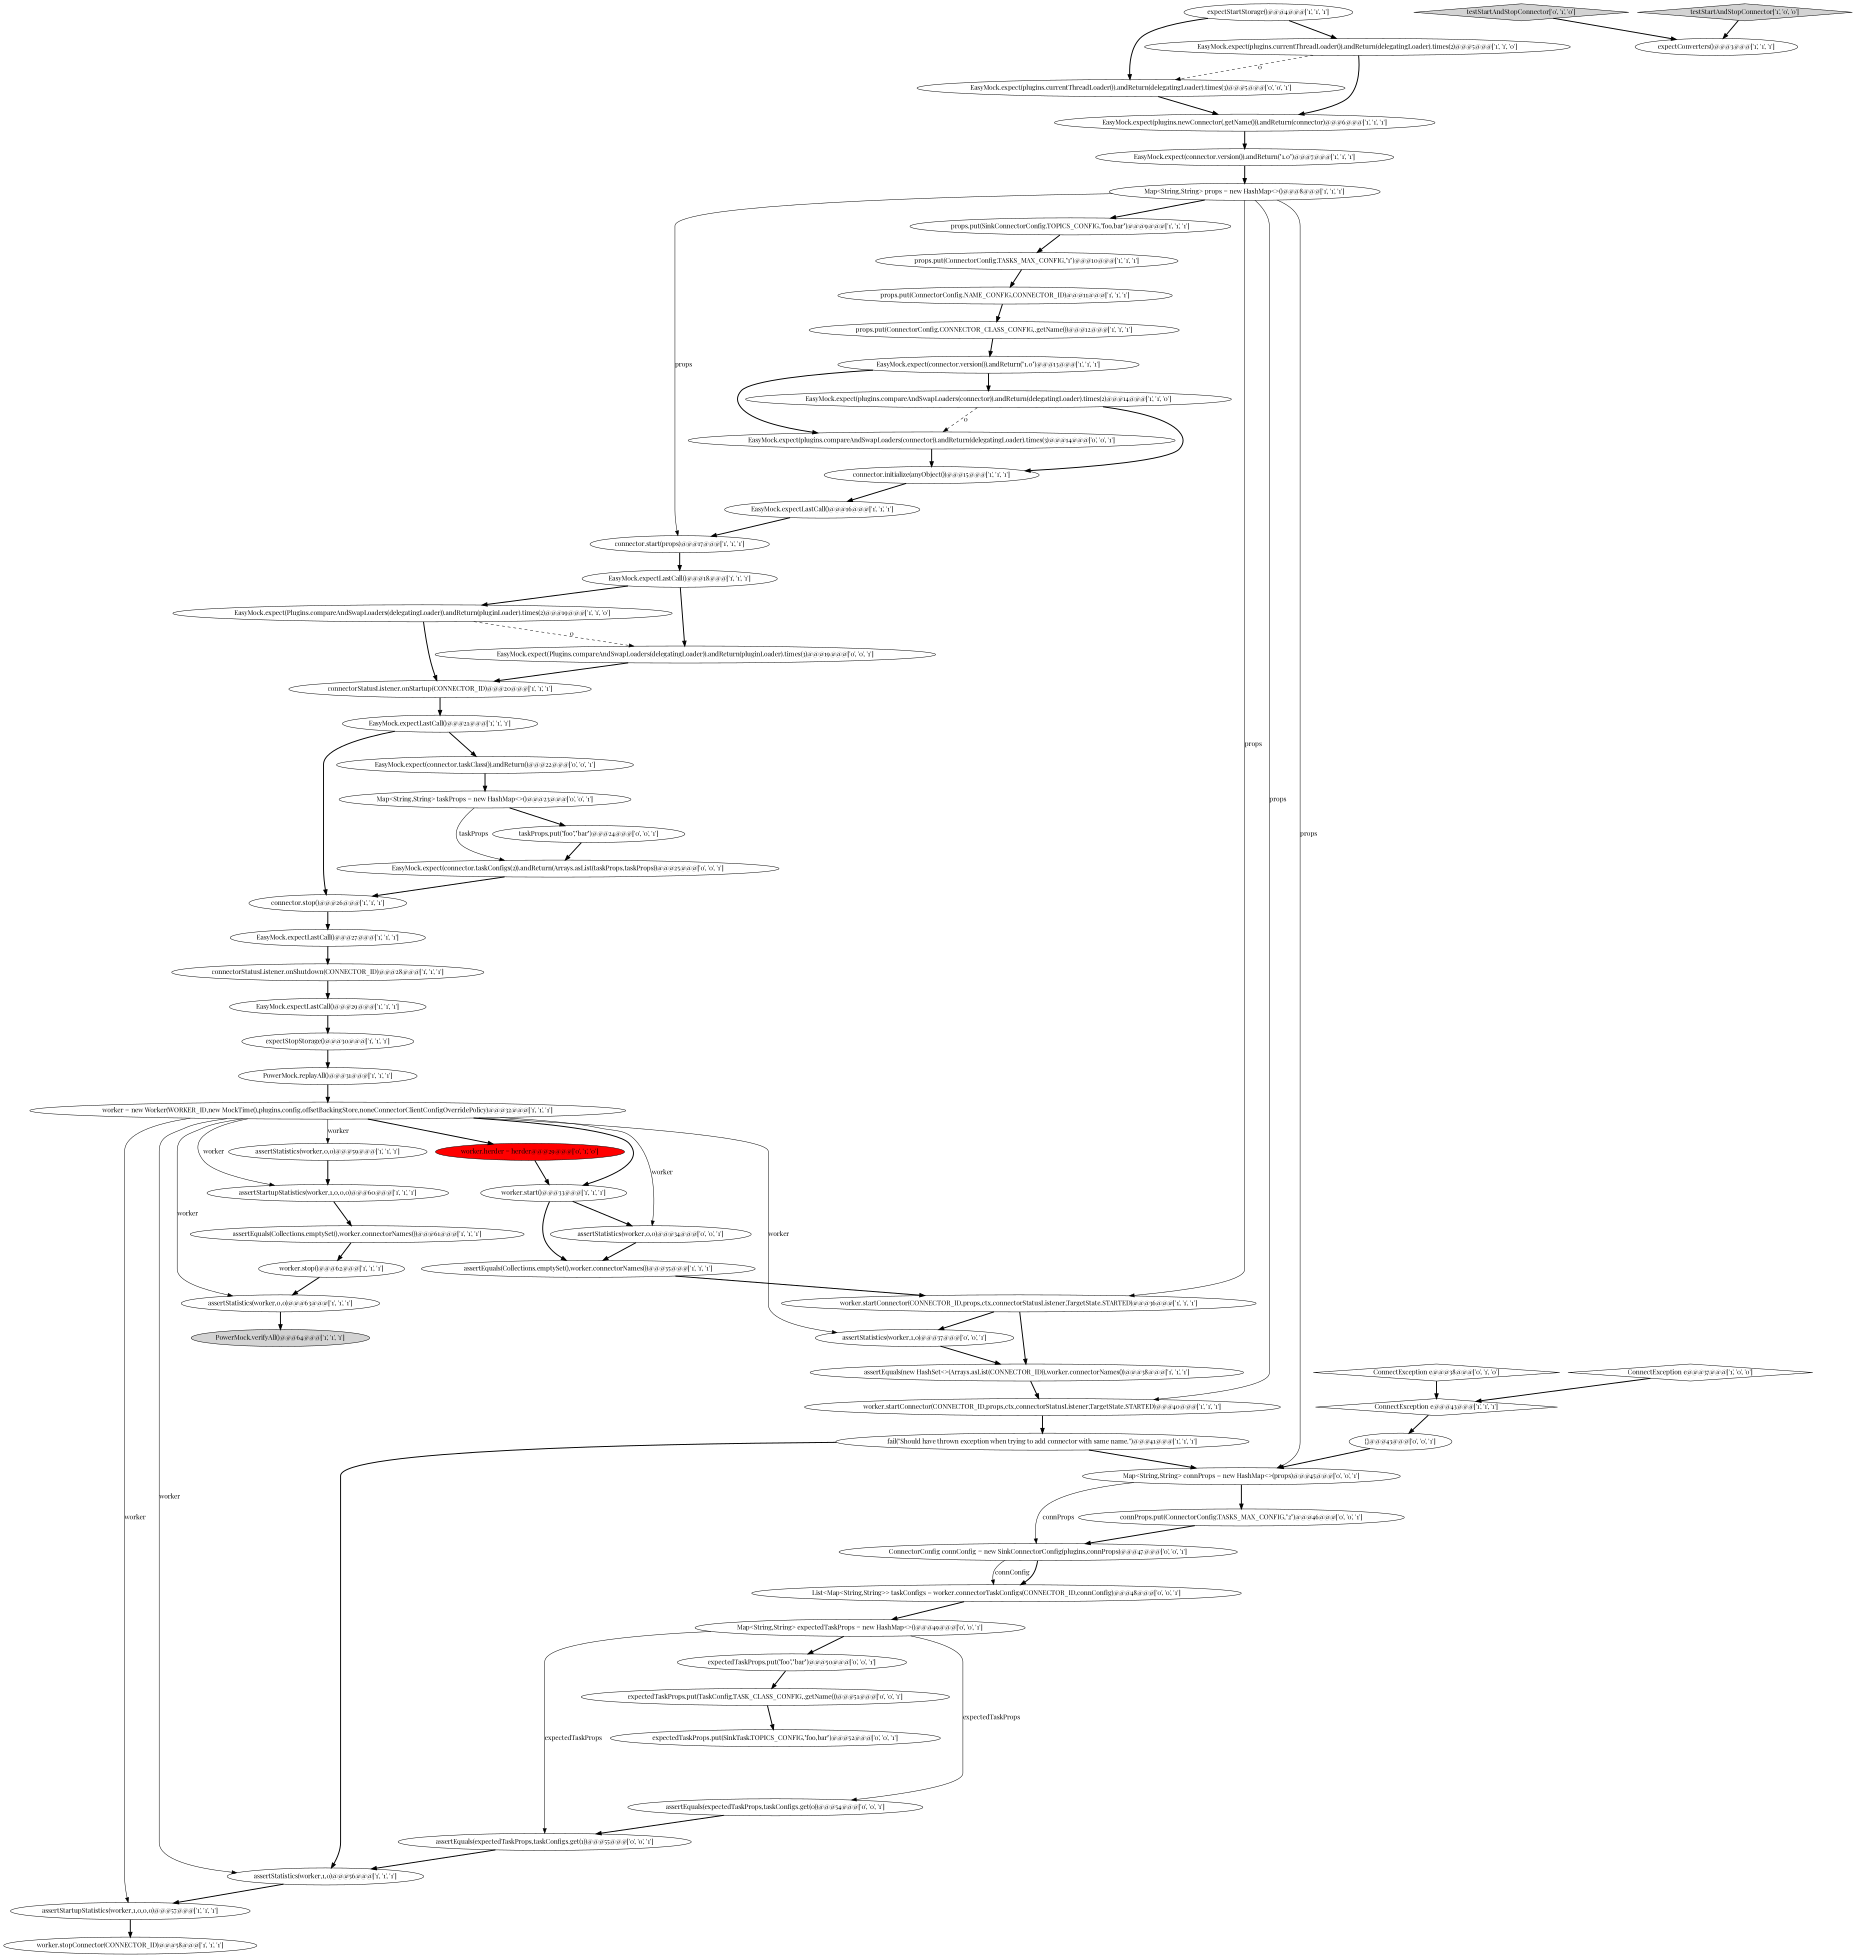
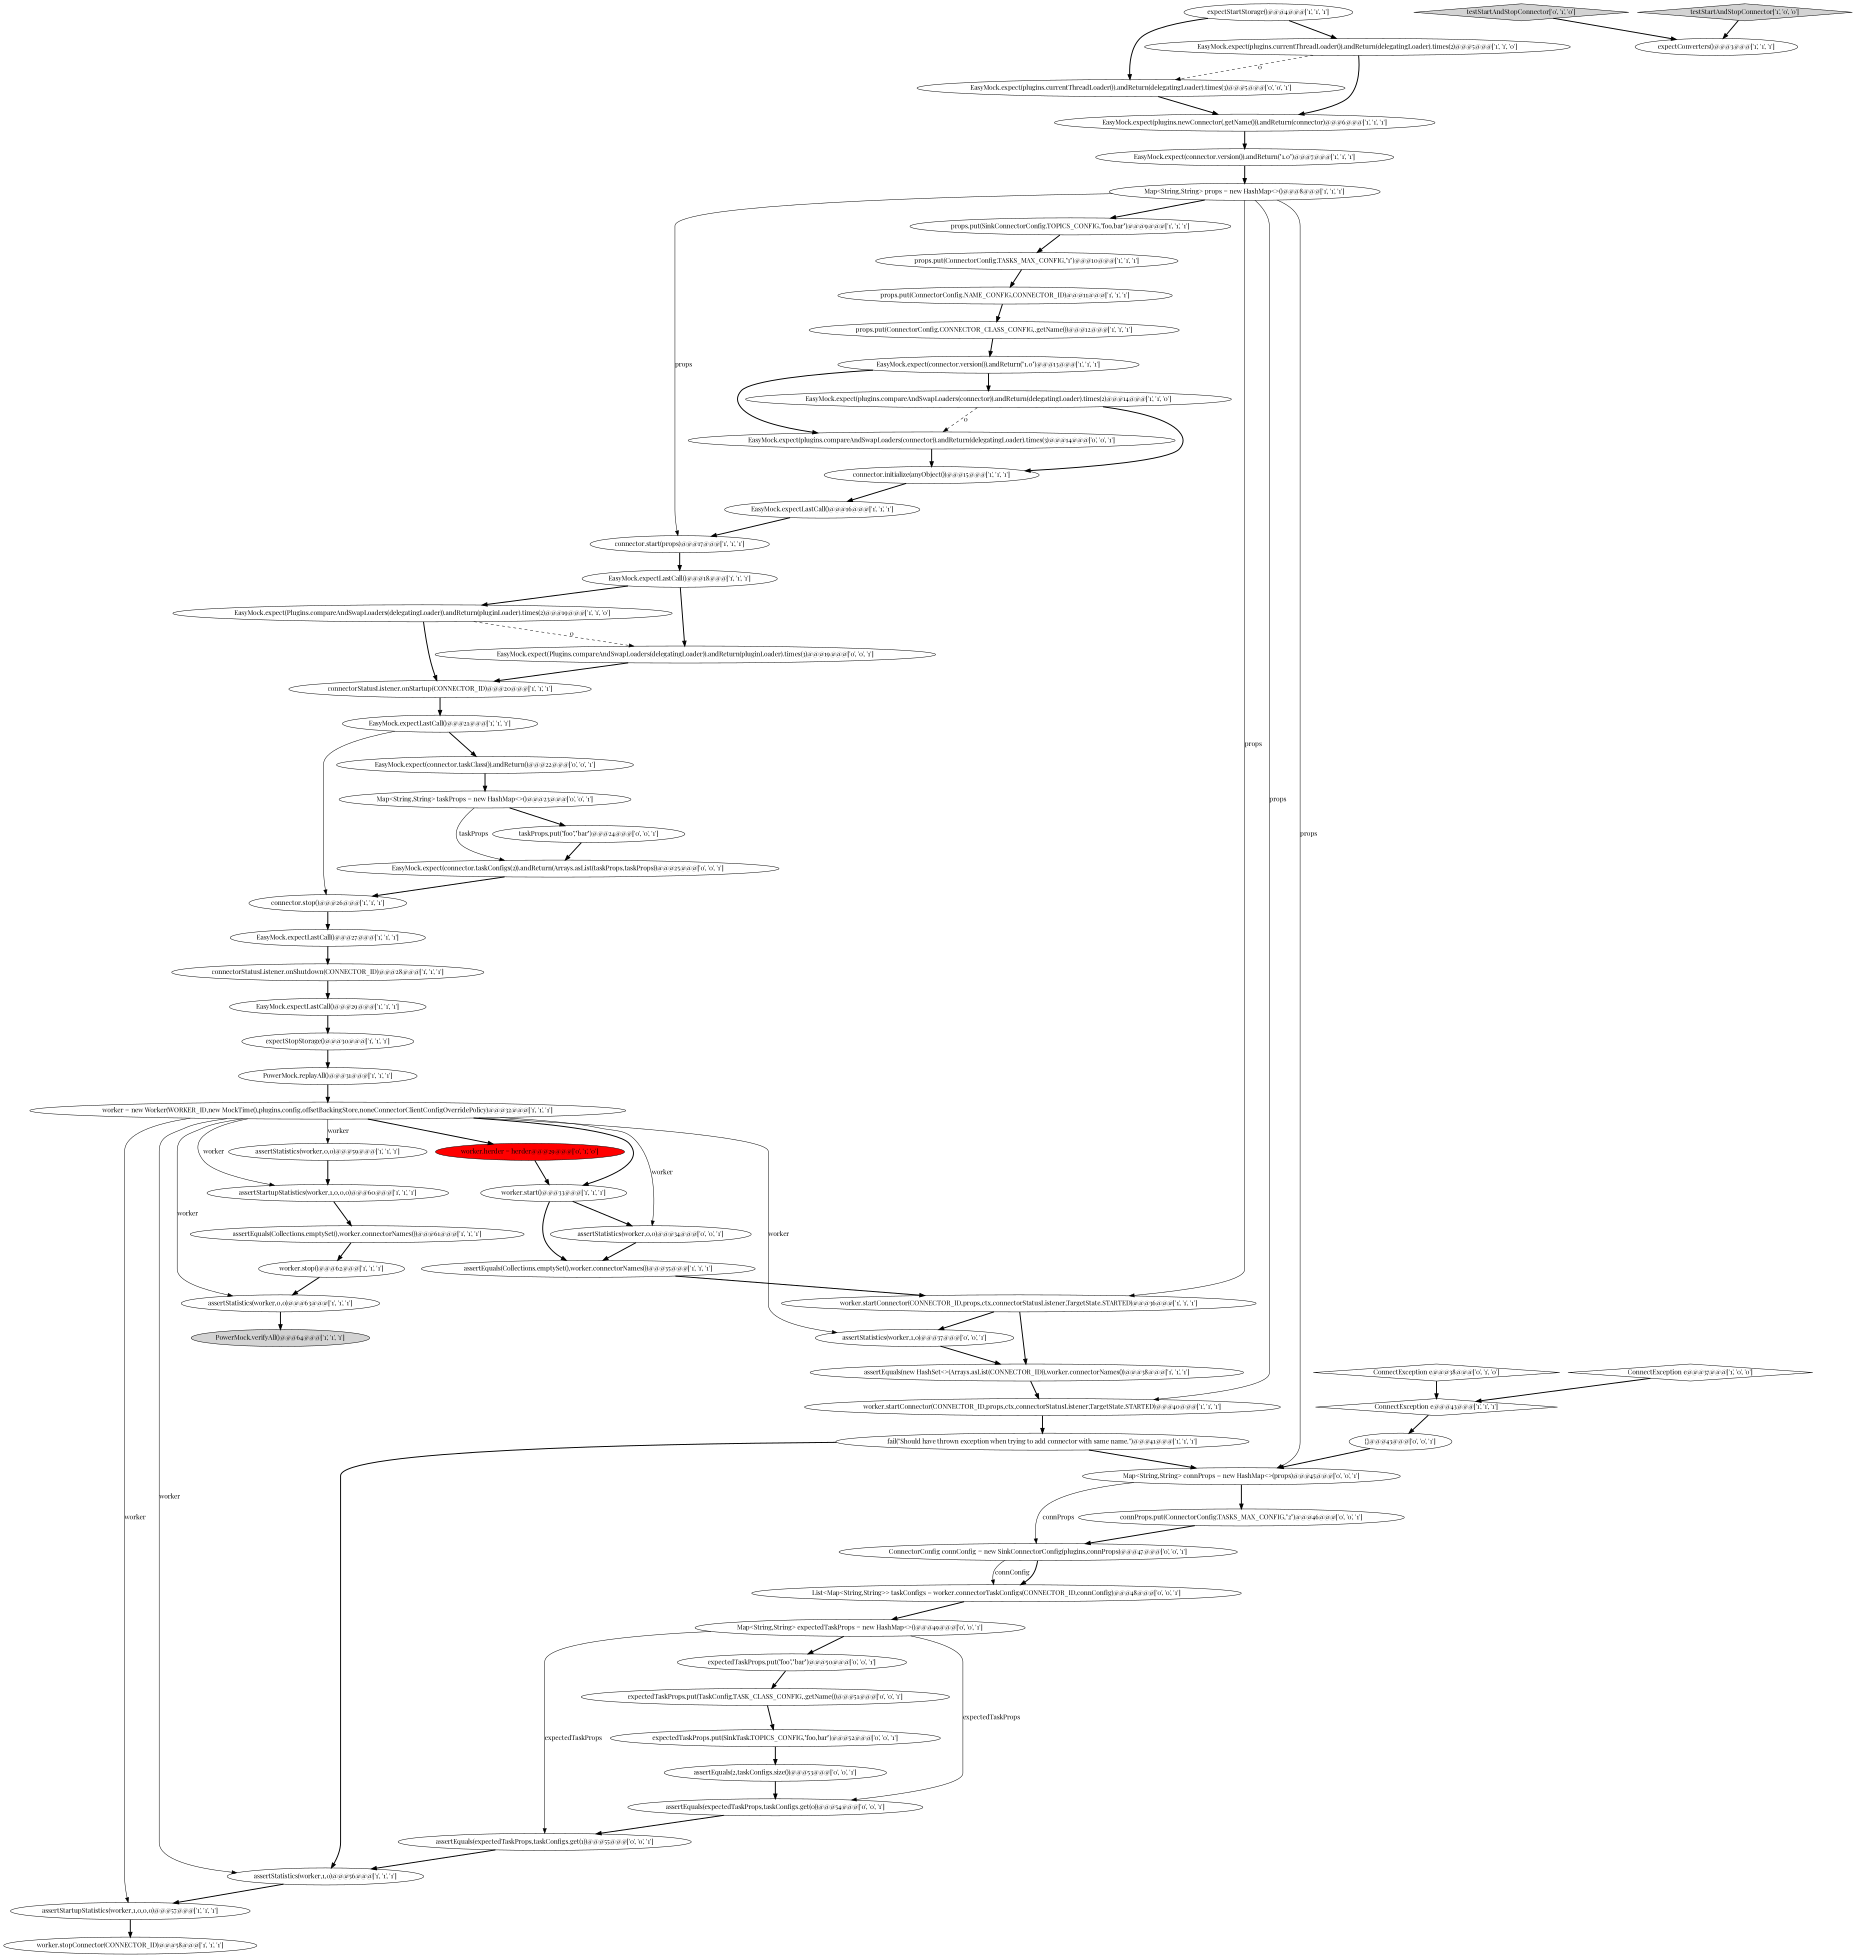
edge "EasyMock.expectLastCall()@@@21@@@['1', '1', '1']" -> "connector.stop()@@@26@@@['1', '1', '1']": style bold -> solid
node "assertEquals(2,taskConfigs.size())@@@53@@@['0', '0', '1']": added
